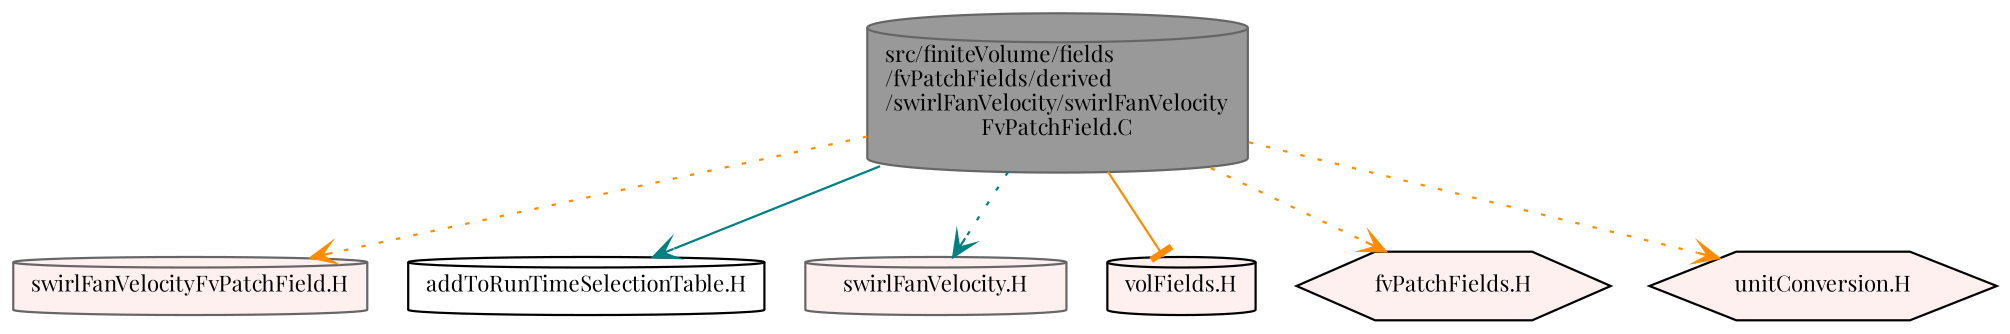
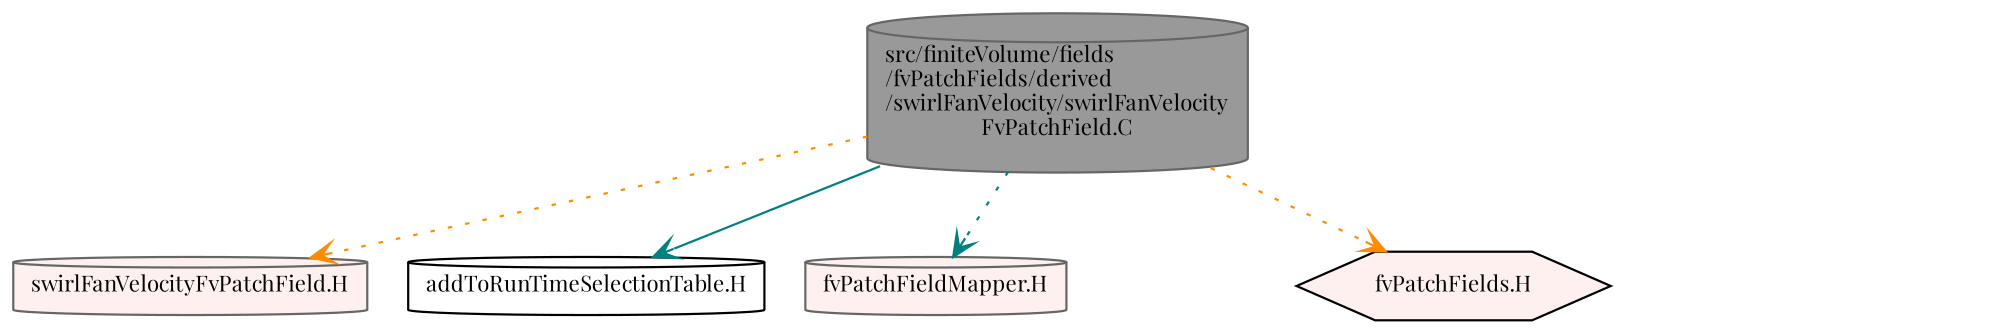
node "swirlFanVelocity.H": label "swirlFanVelocity.H" -> "fvPatchFieldMapper.H"
node "volFields.H": removed
node "unitConversion.H": removed
